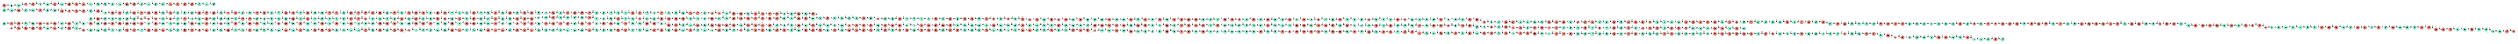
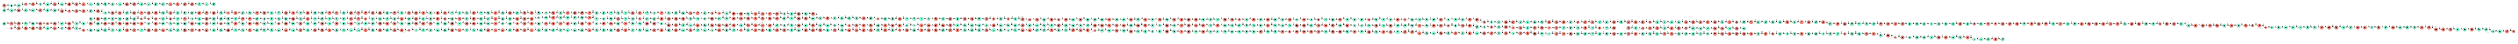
node "856": removed
